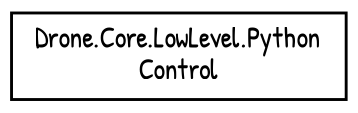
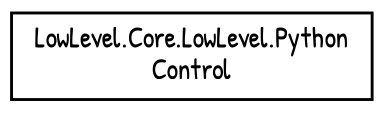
node "Drone.Core.LowLevel.Python Control": label "Drone.Core.LowLevel.Python Control" -> "LowLevel.Core.LowLevel.Python Control"
